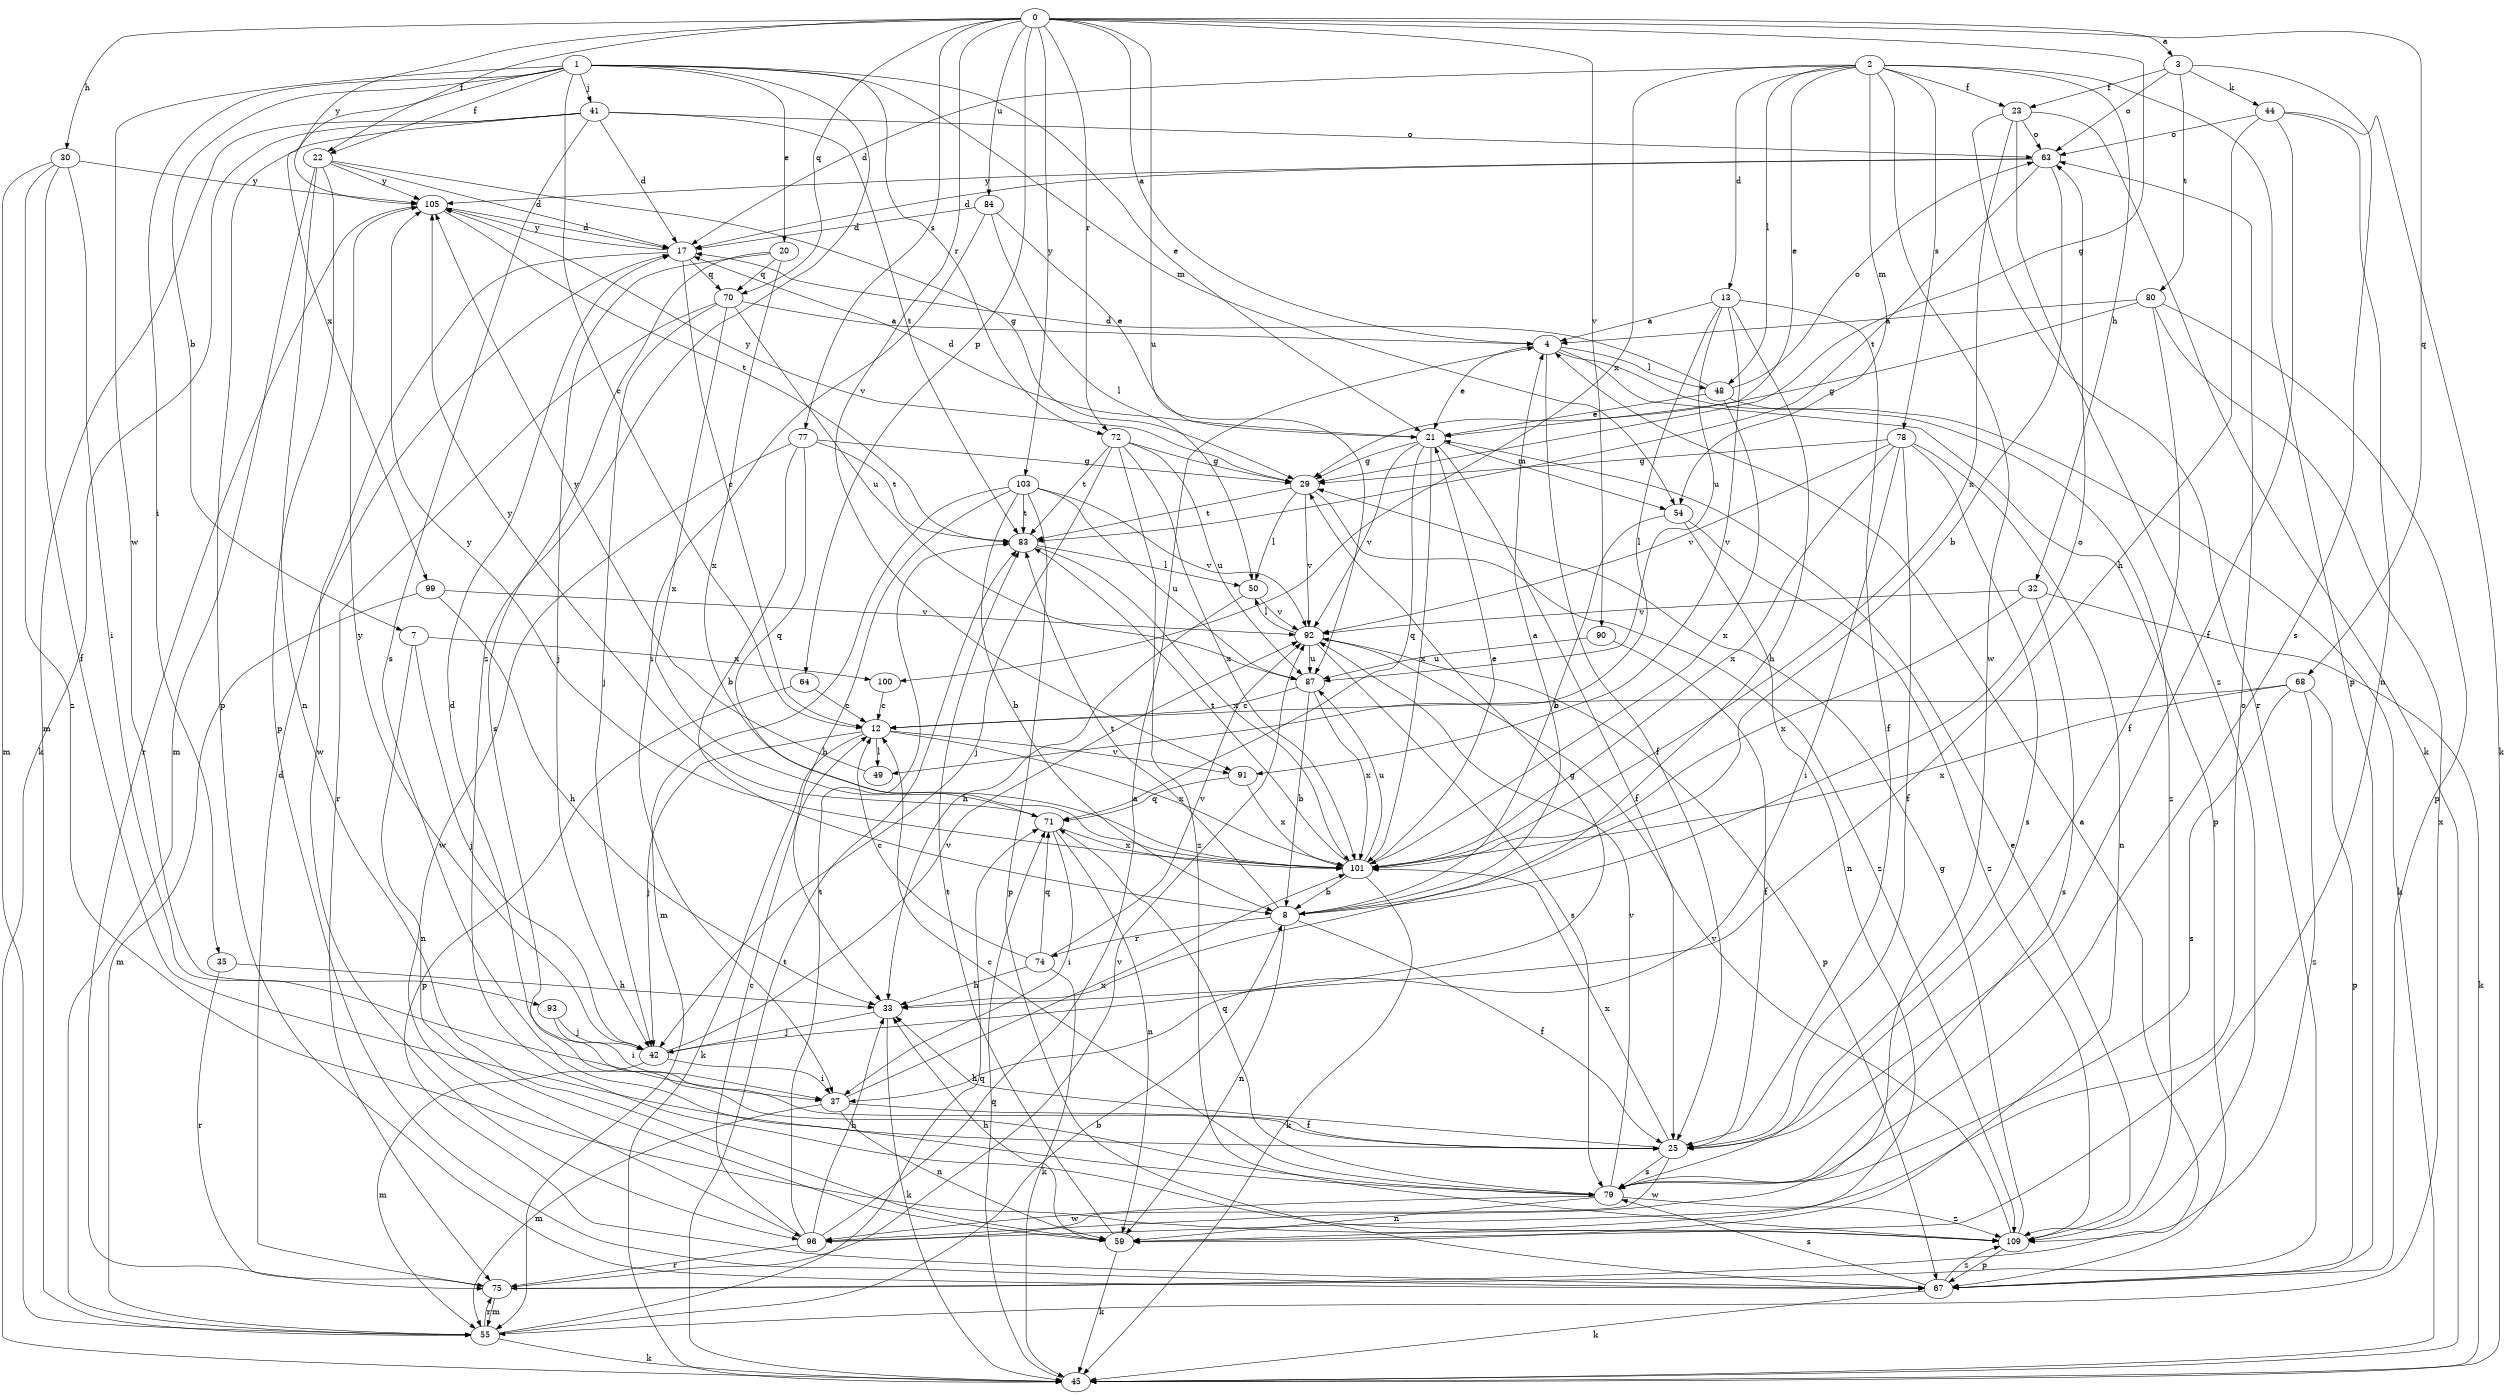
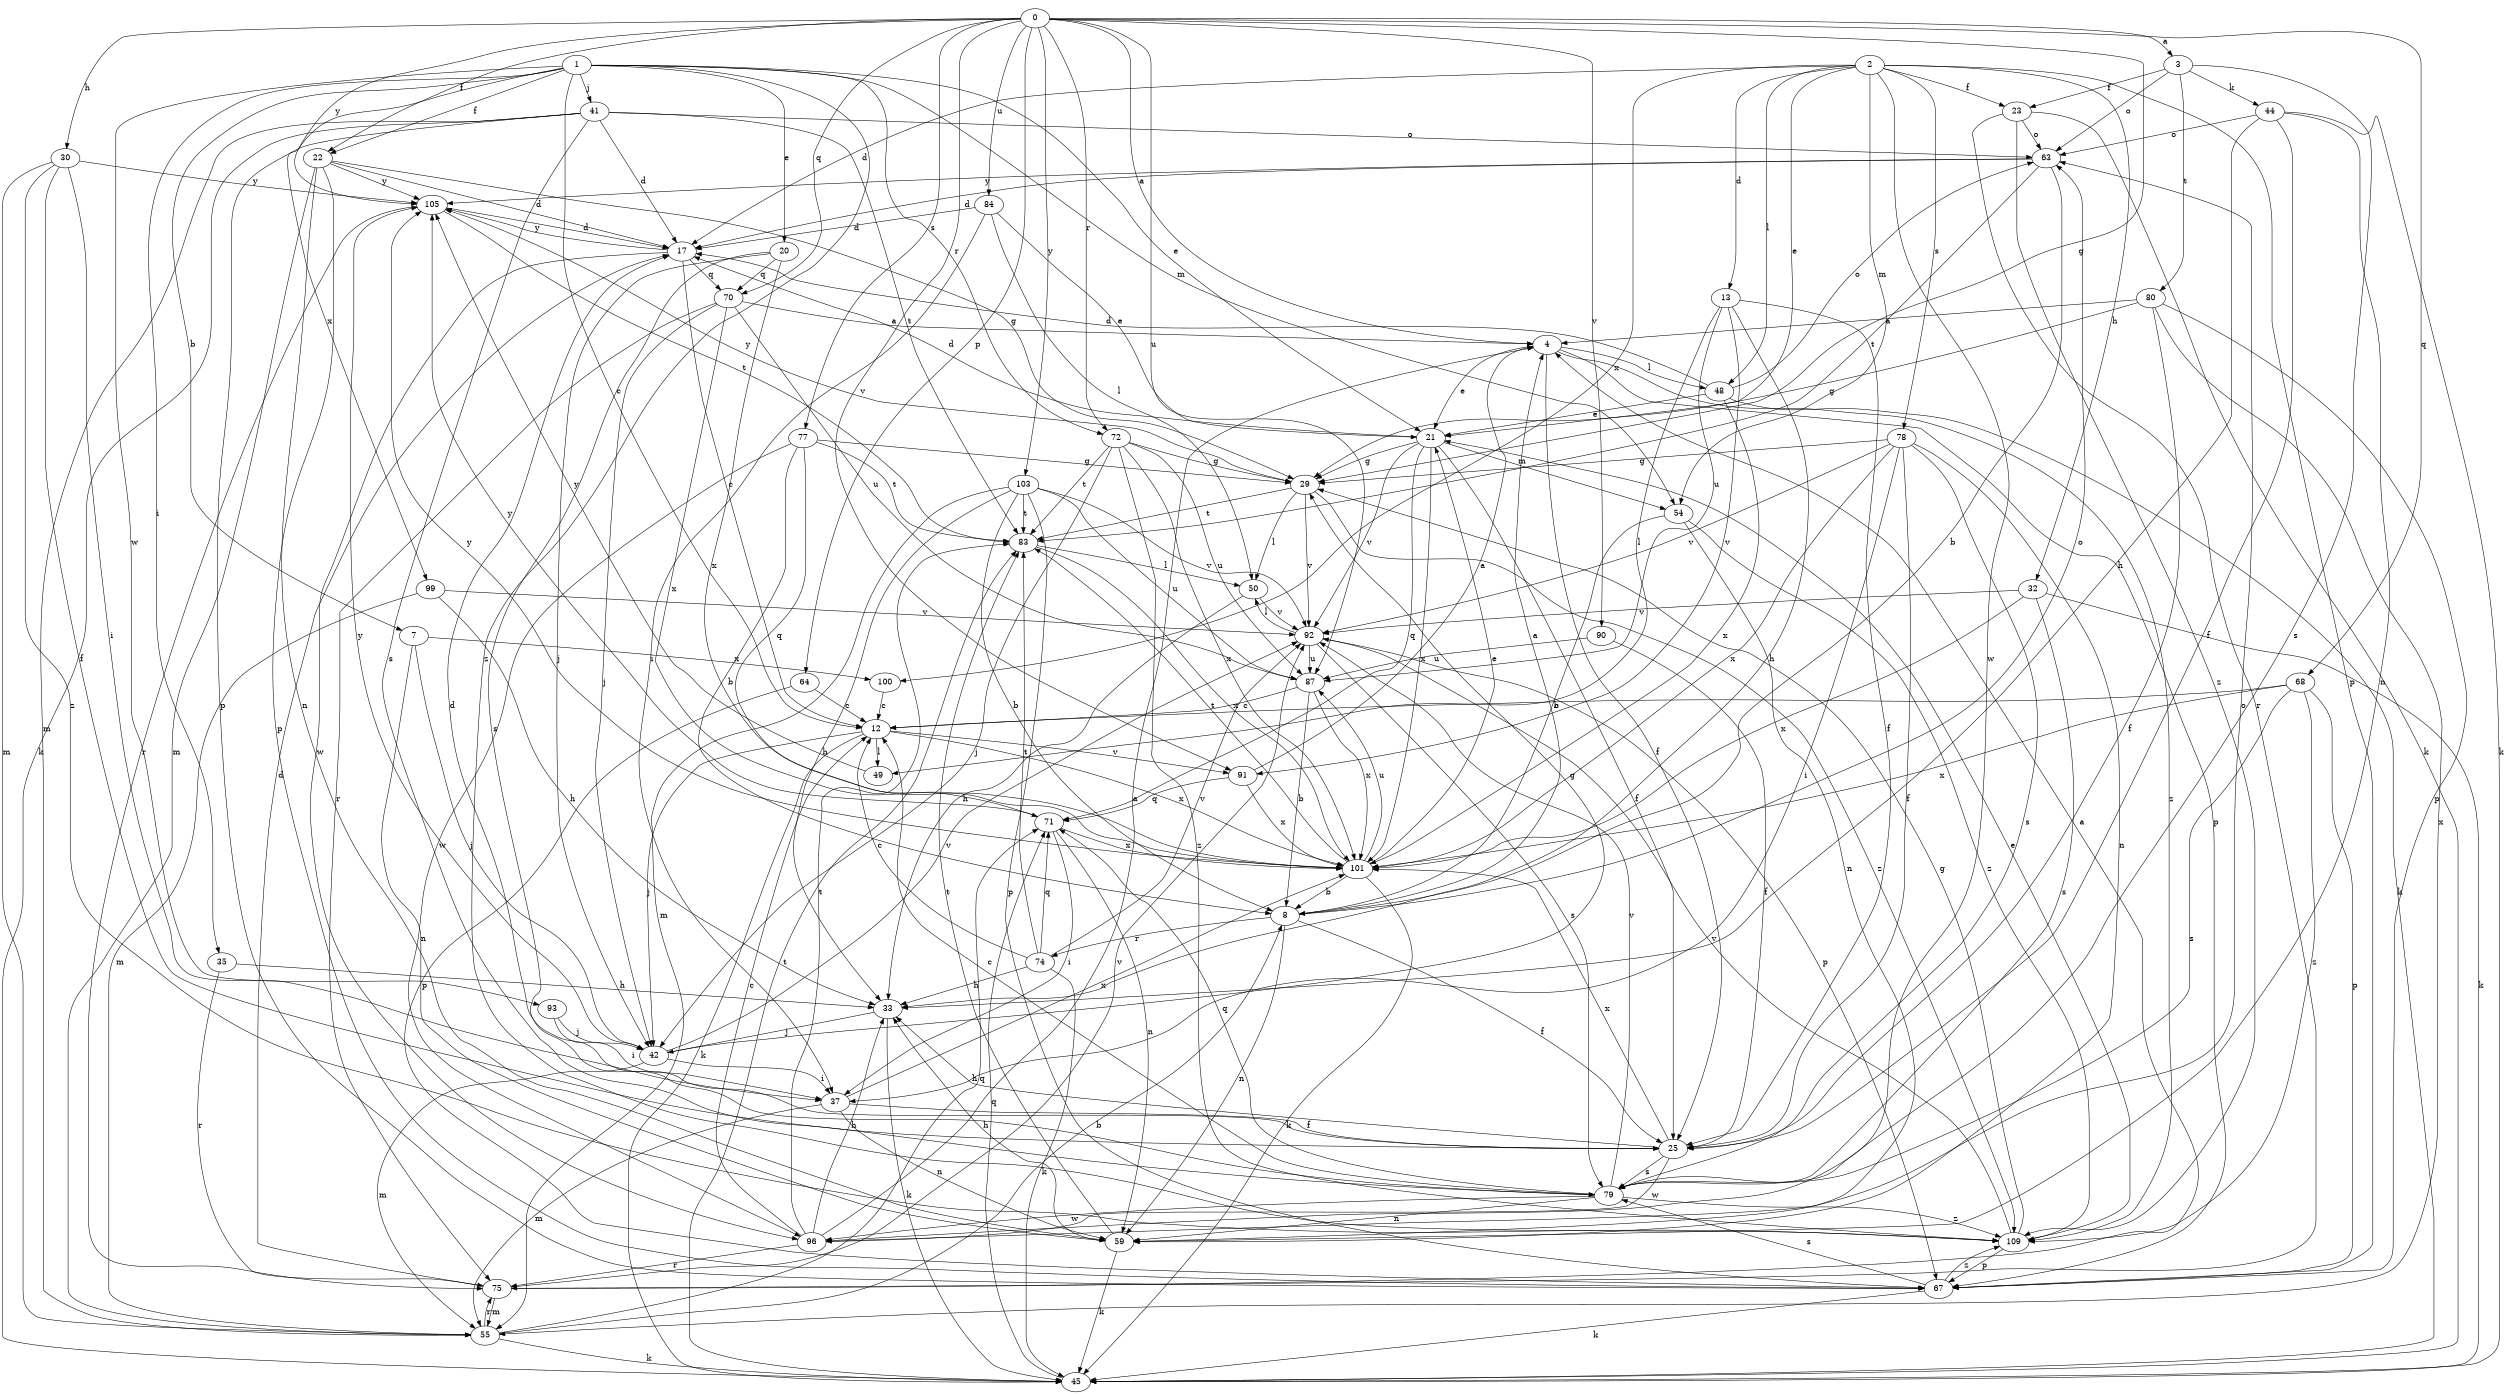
edge "13" -> "4": now "91" -> "4"
edge "23" -> "101": removed, label "x"
edge "8" -> "83": now "74" -> "83"
